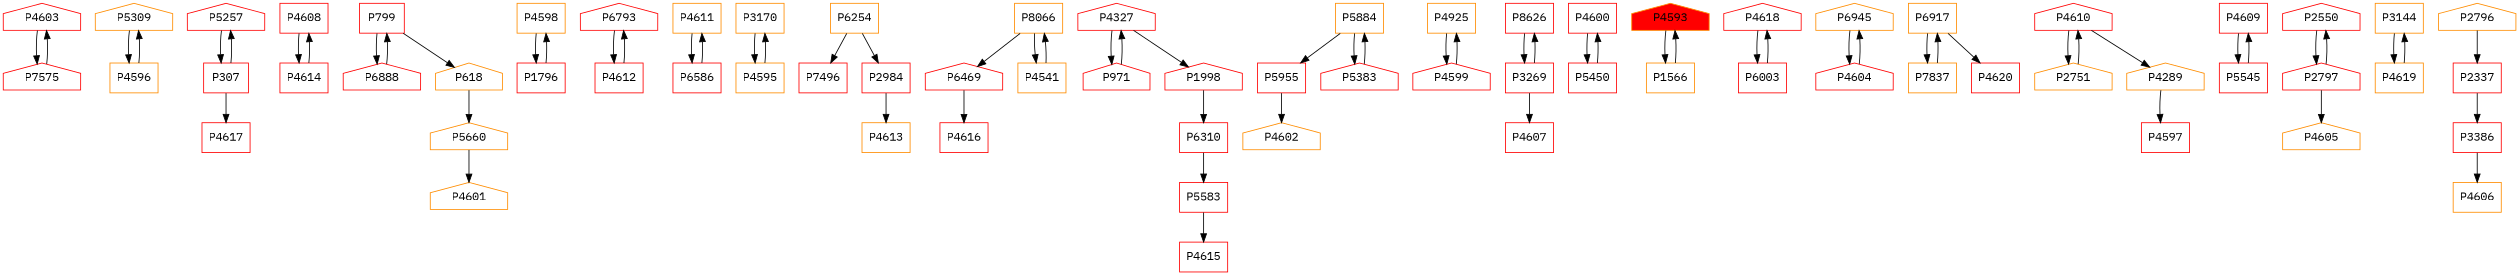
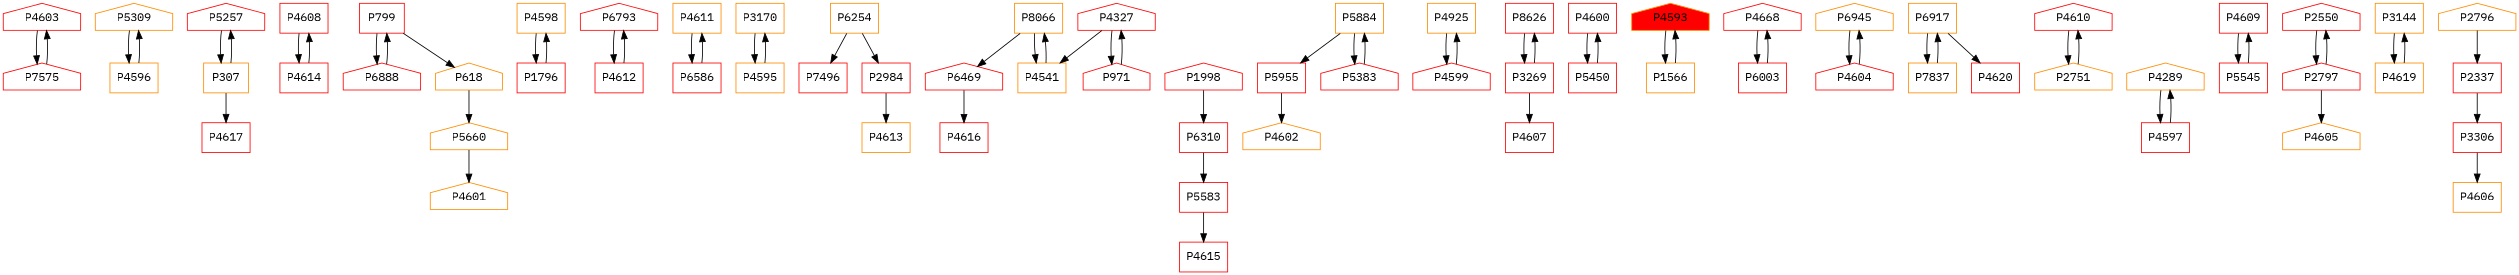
node "P4618": label "P4618" -> "P4668"
edge "P4327" -> "P1998": now "P4327" -> "P4541"
edge "P4610" -> "P4289": now "P4597" -> "P4289"
node "P307": color red -> darkorange
node "P3386": label "P3386" -> "P3306"
